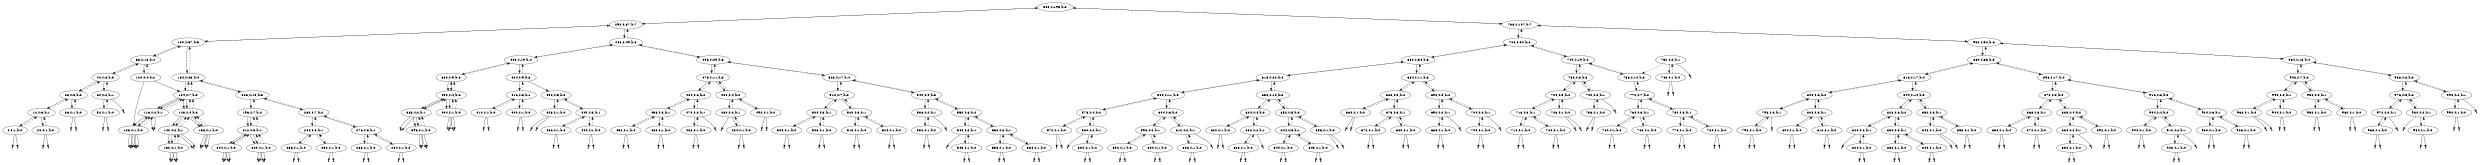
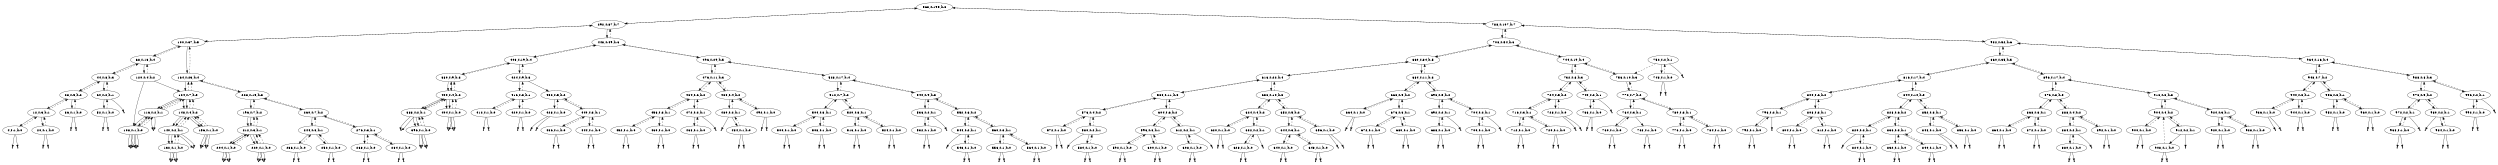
edge "768,s:1,h:0" -> "764,s:3,h:1": removed
edge "908,s:1,h:0" -> "912,s:2,h:1": now "908,s:1,h:0" -> "904,s:4,h:2"
